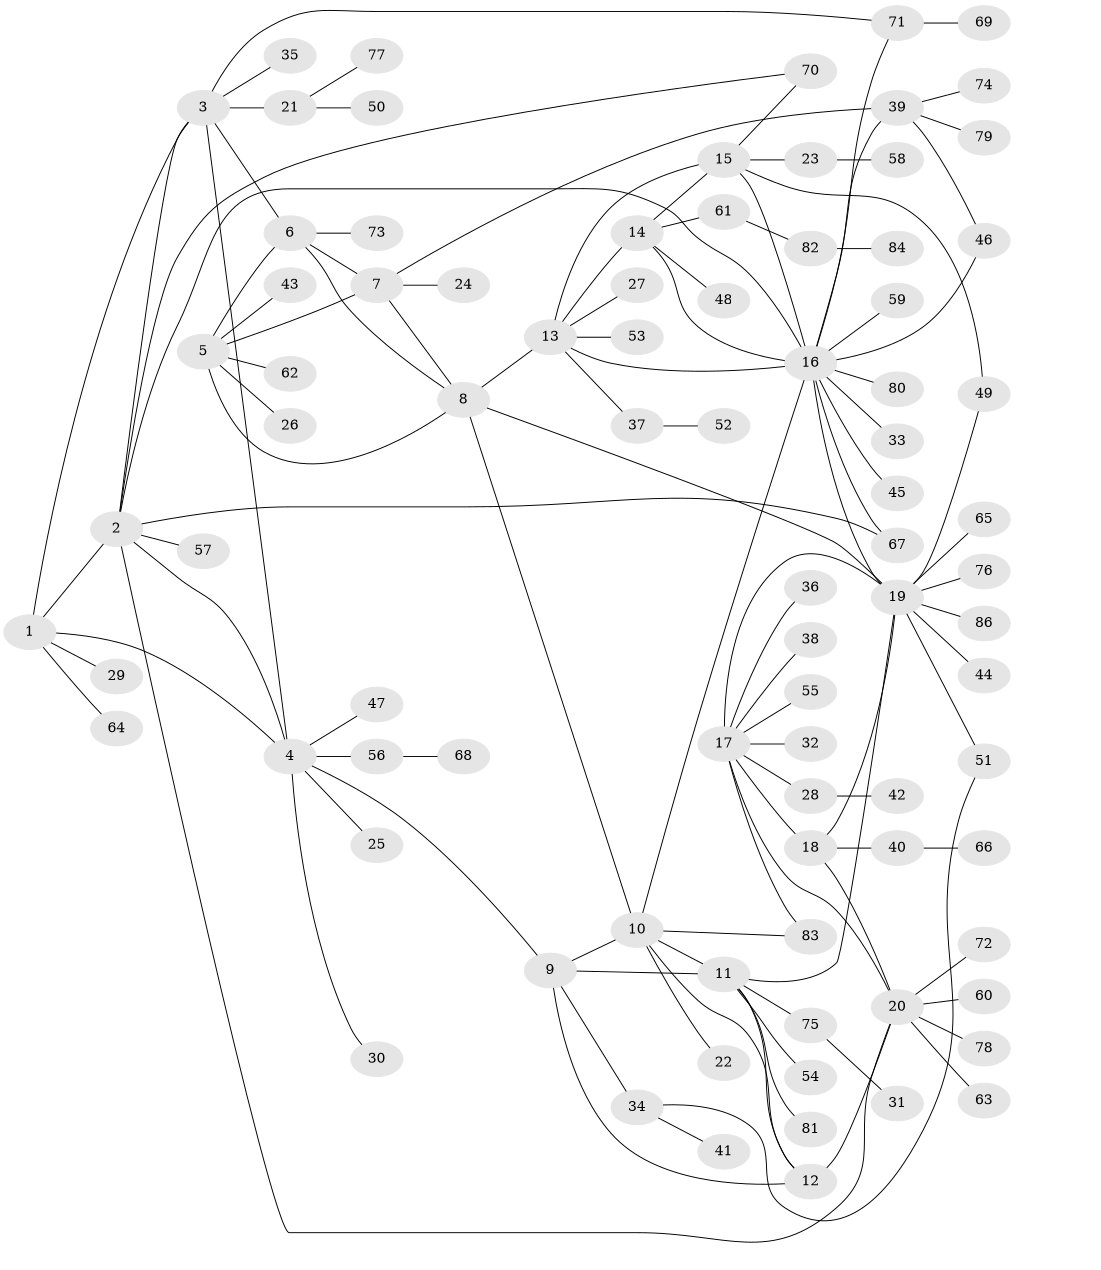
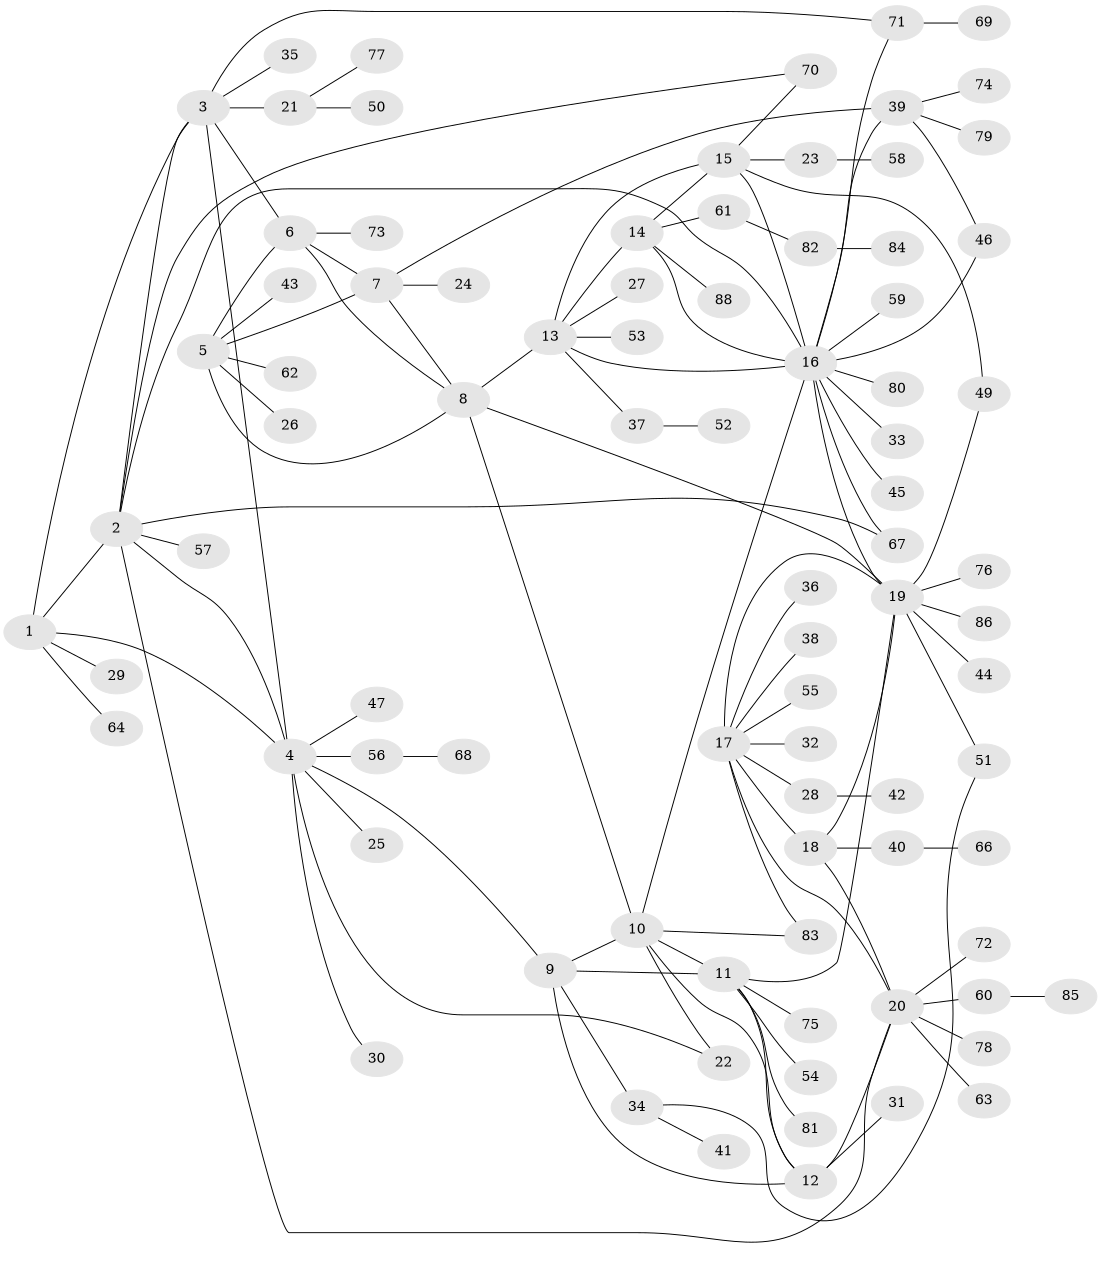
node "48": label "48" -> "88"
node "65": removed
node "85": added
edge "4" -- "22": added
edge "75" -- "31": now "12" -- "31"
